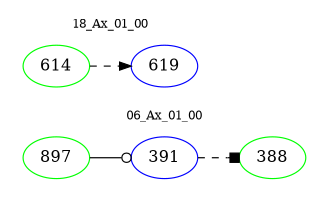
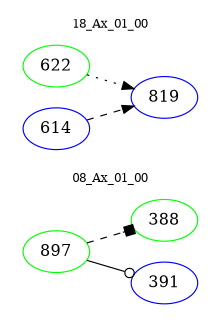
node "622": added
node "614": color green -> blue
node "619": label "619" -> "819"
cluster "06_Ax_01_00": label "06_Ax_01_00" -> "08_Ax_01_00"
edge "391" -> "388": now "897" -> "388"
